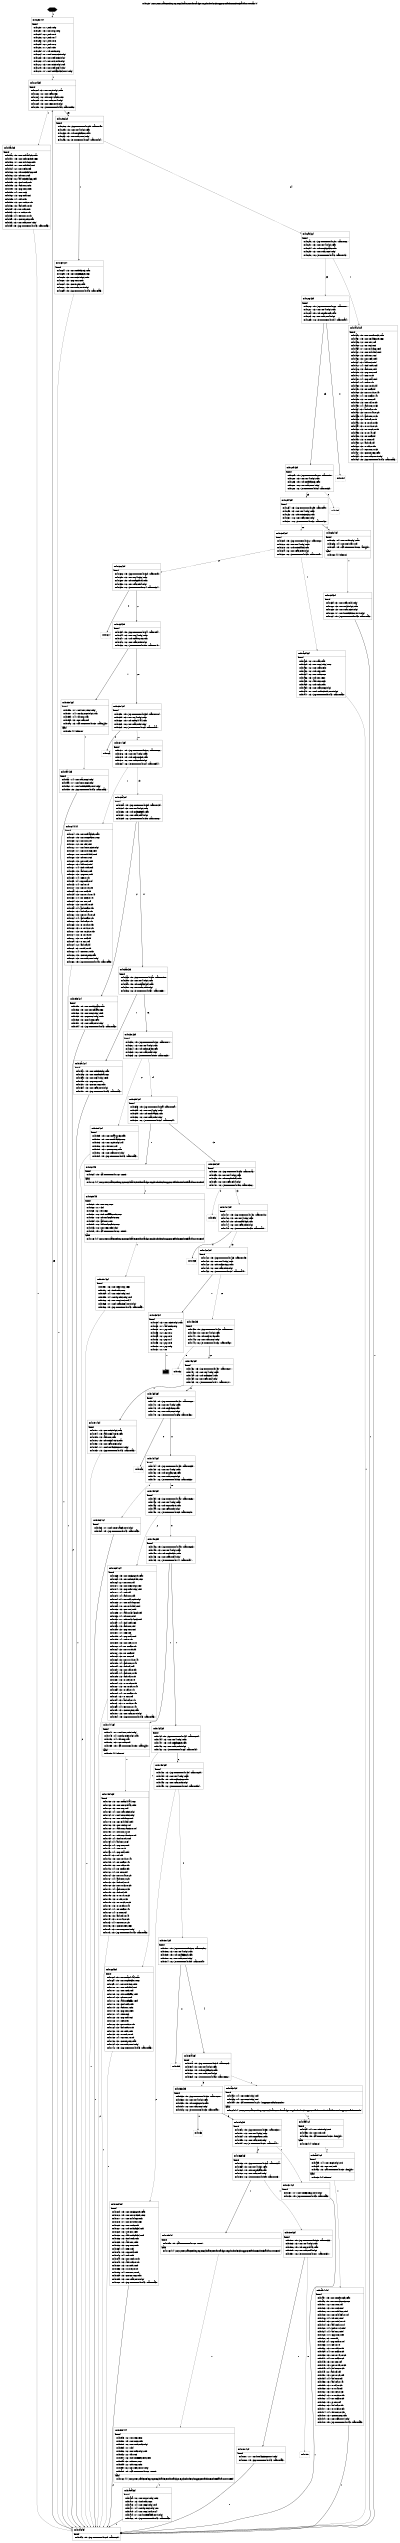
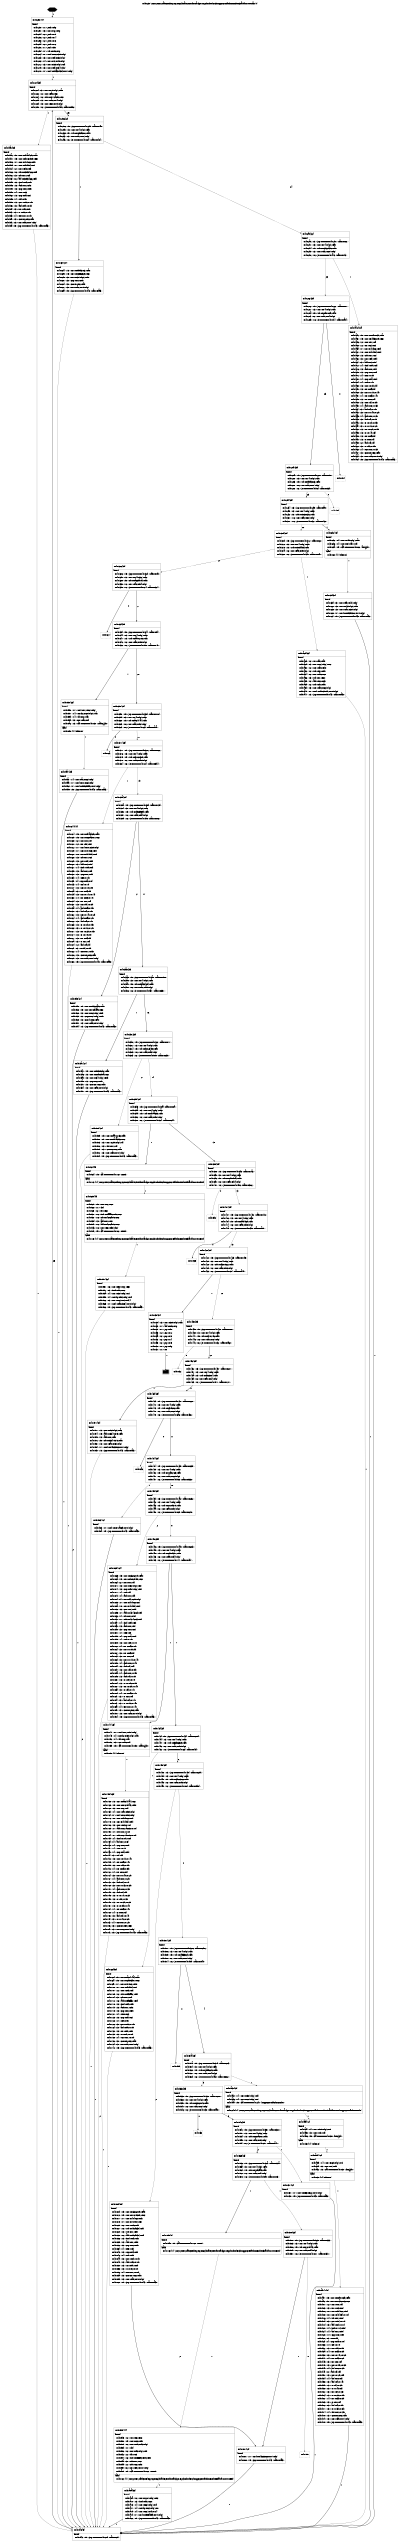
edge "0x40180d [88]" -> "0x401d43 [5]": now "0x40180d [88]" -> "0x401801 [12]"
